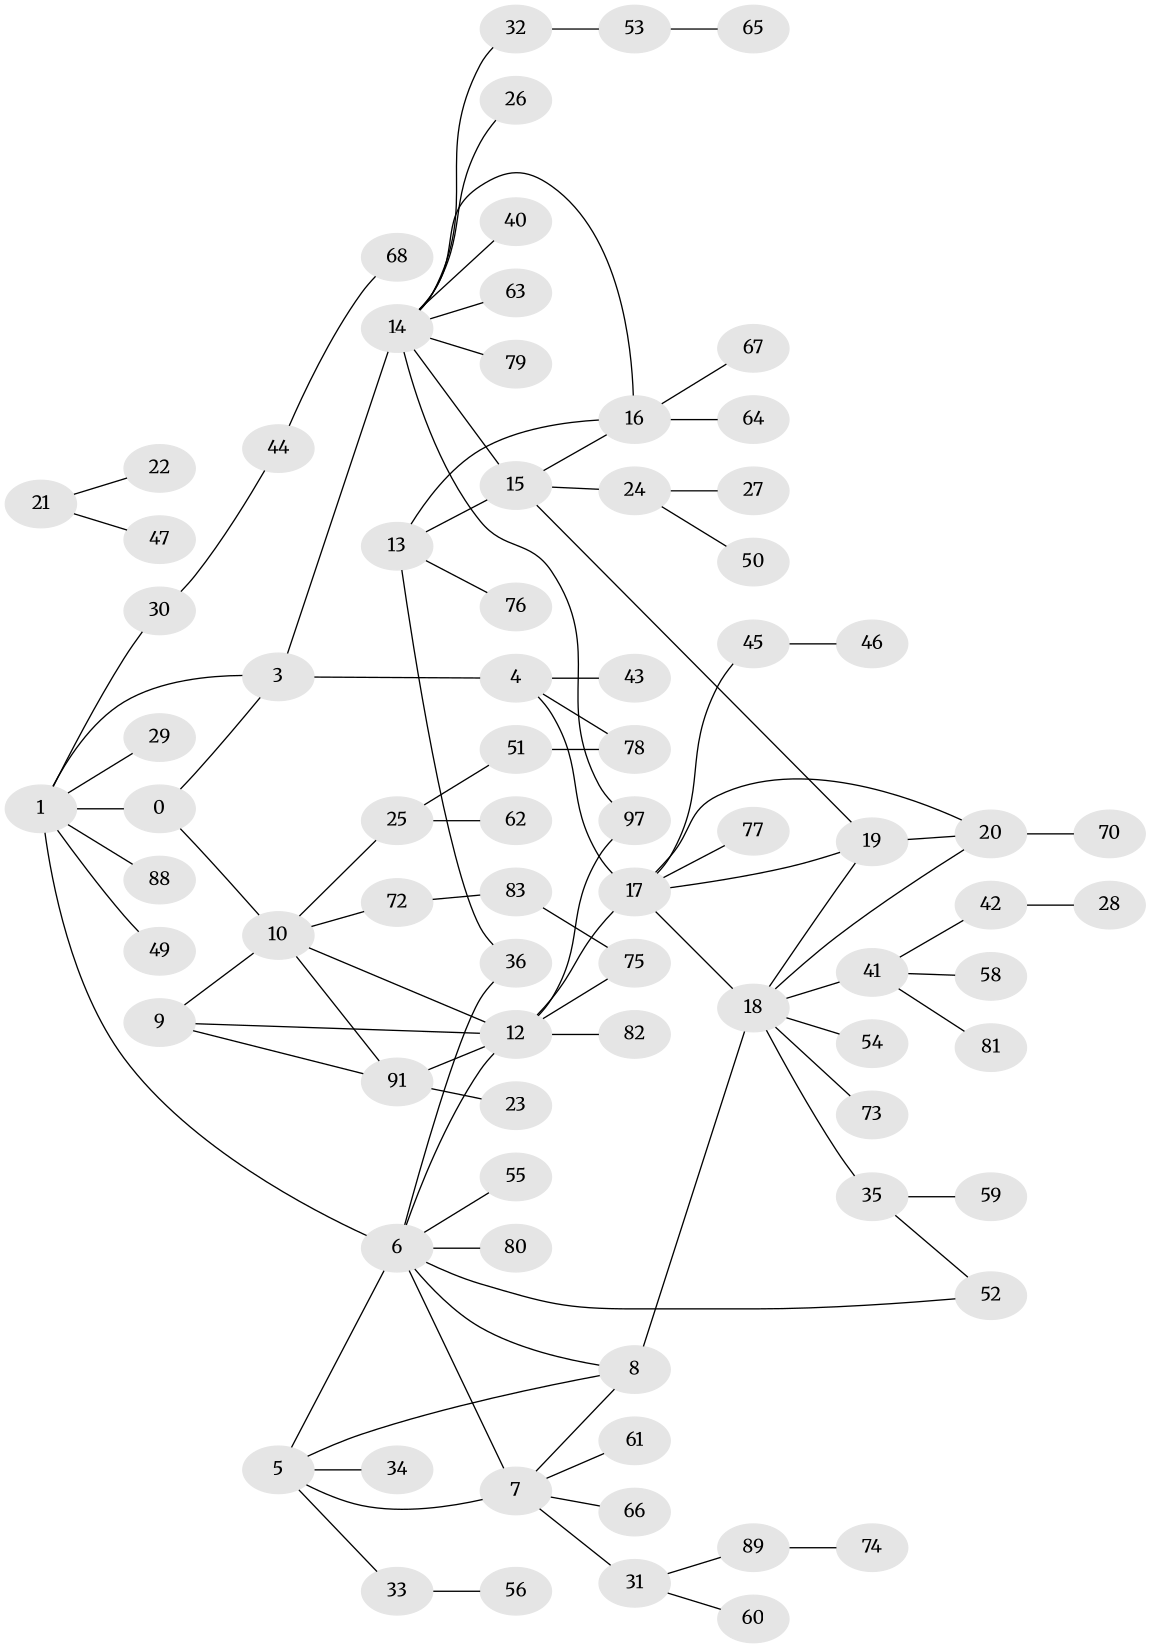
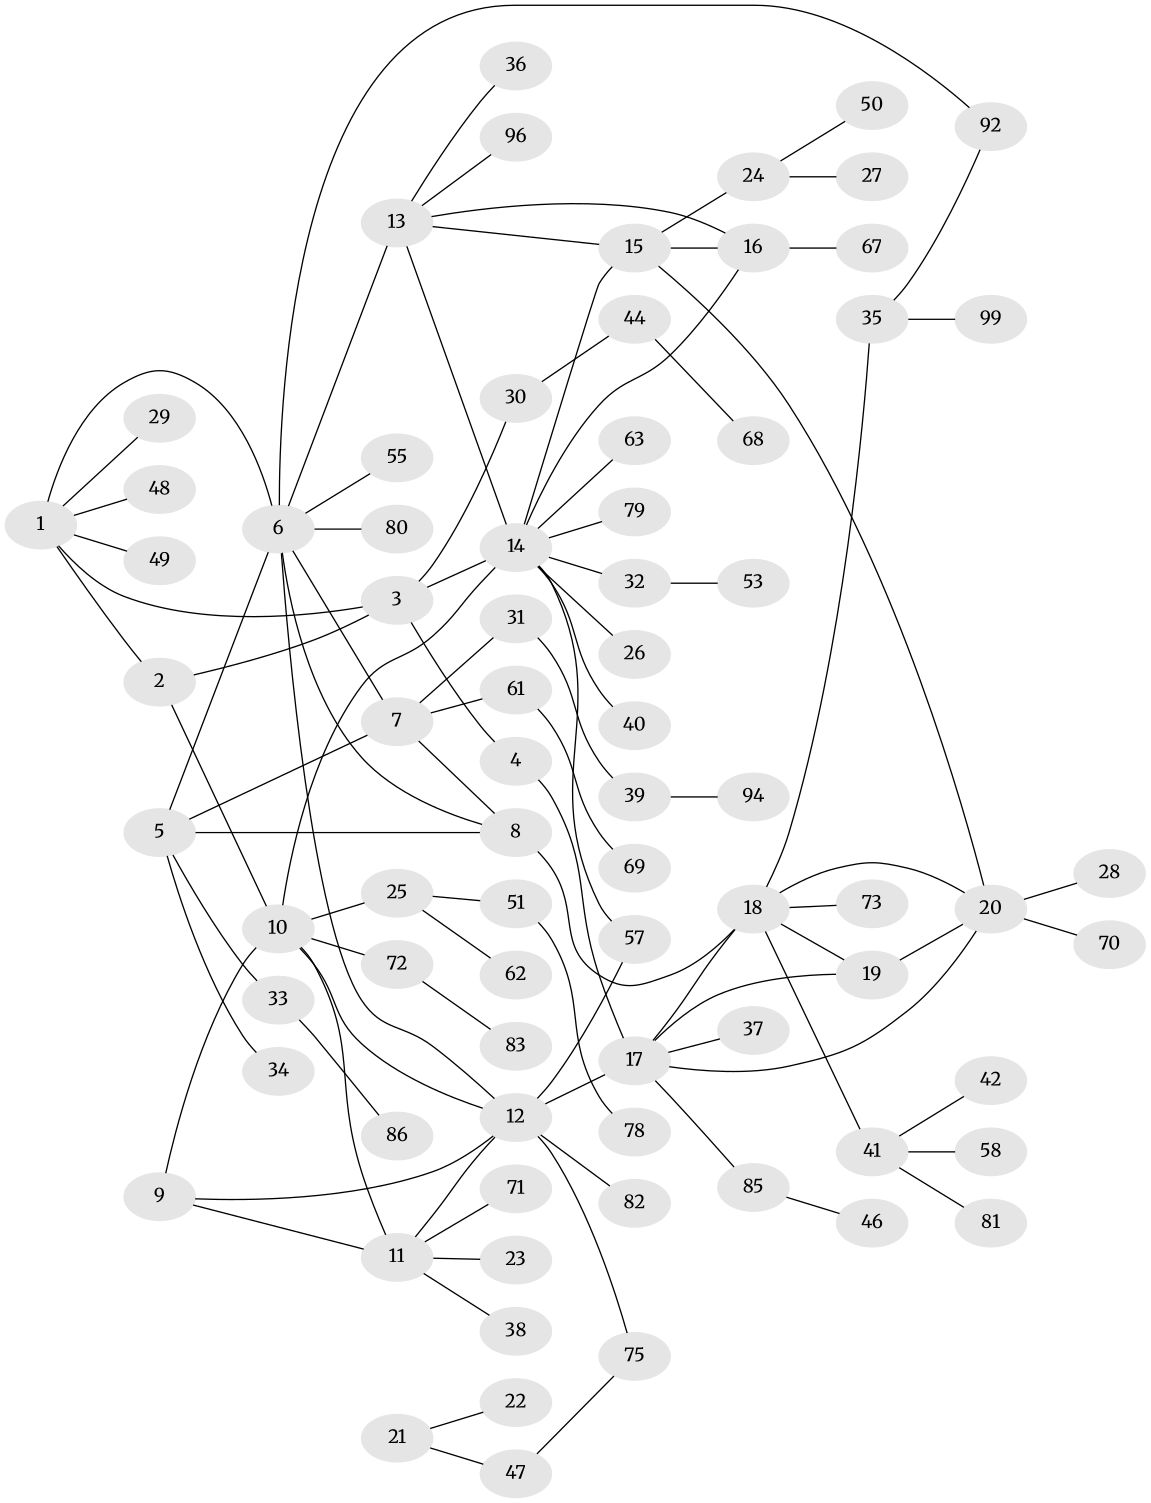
node "65": removed
edge "13" -- "14": added
node "64": removed
node "76": label "76" -> "96"
node "45": label "45" -> "85"
edge "15" -- "19": now "15" -- "20"
node "43": removed
edge "30" -- "1": now "30" -- "3"
edge "14" -- "10": added
edge "4" -- "78": removed
node "0": label "0" -> "2"
node "97": label "97" -> "57"
node "77": label "77" -> "37"
node "69": added
node "88": label "88" -> "48"
edge "42" -- "28": now "20" -- "28"
edge "83" -- "75": now "47" -- "75"
node "54": removed
node "91": label "91" -> "11"
edge "36" -- "6": now "13" -- "6"
node "71": added
node "59": label "59" -> "99"
node "52": label "52" -> "92"
node "38": added
node "66": removed
node "89": label "89" -> "39"
node "74": label "74" -> "94"
node "56": label "56" -> "86"
node "60": removed
